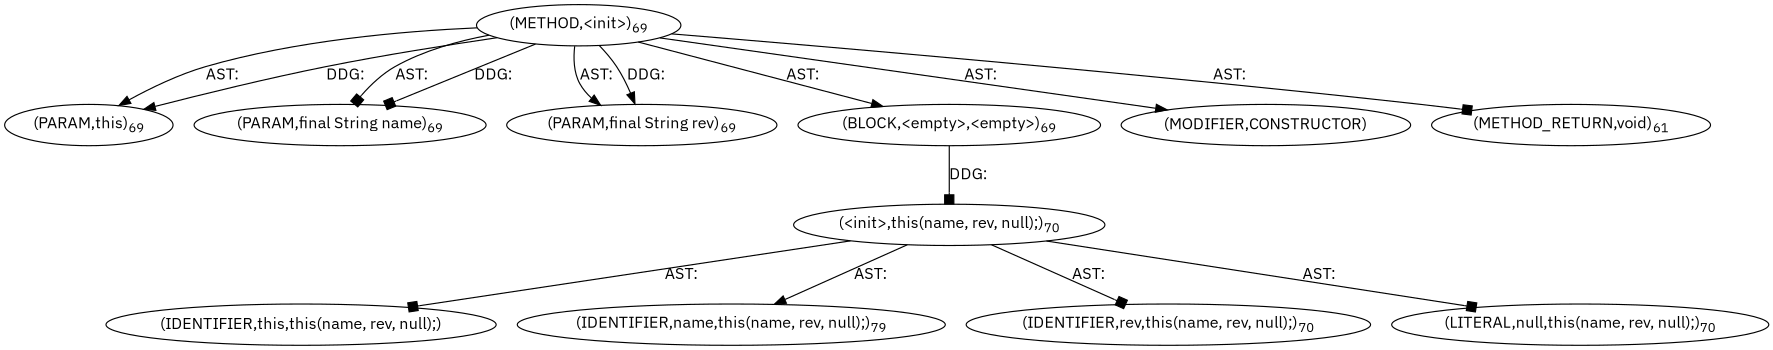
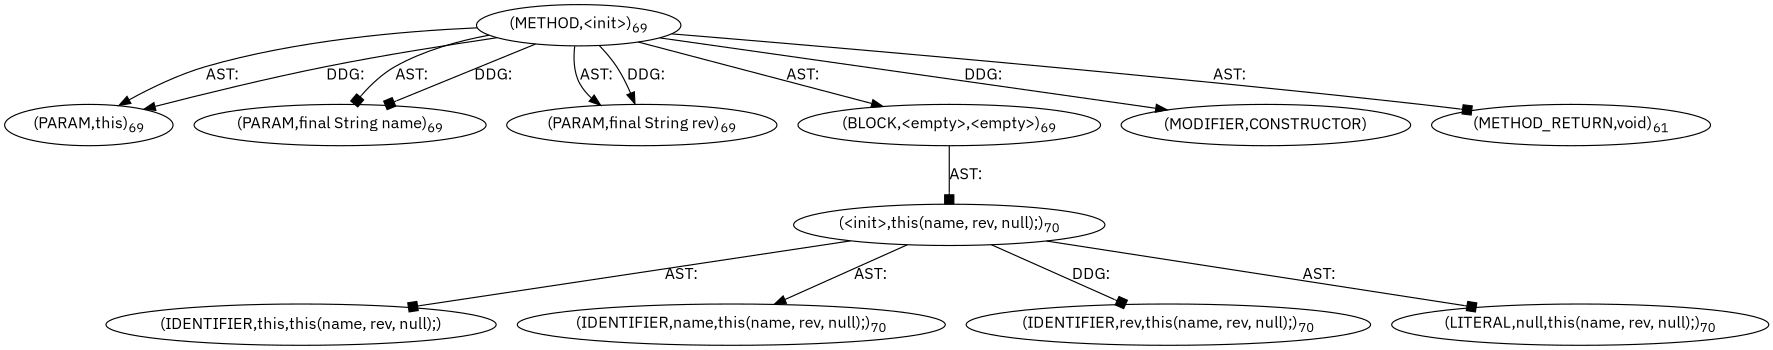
edge "(METHOD,<init>)" -> "(MODIFIER,CONSTRUCTOR)": label "AST: " -> "DDG: "
edge "(BLOCK,<empty>,<empty>)" -> "(<init>,this(name, rev, null);)": label "DDG: " -> "AST: "
edge "(<init>,this(name, rev, null);)" -> "(IDENTIFIER,rev,this(name, rev, null);)": label "AST: " -> "DDG: "
node "(IDENTIFIER,name,this(name, rev, null);)": text "79" -> "70"
